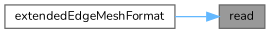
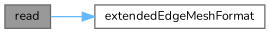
edge "extendedEdgeMeshFormat" -> "read": reversed
